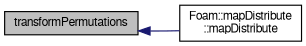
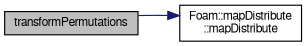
edge "Foam::mapDistribute ::mapDistribute" -> "transformPermutations": reversed
